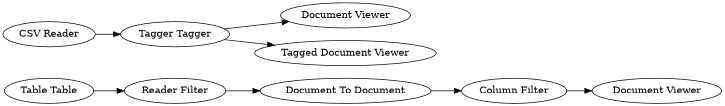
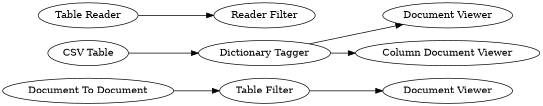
node "CSV Reader": label "CSV Reader" -> "CSV Table"
node "Tagger Tagger": label "Tagger Tagger" -> "Dictionary Tagger"
node "Tagged Document Viewer": label "Tagged Document Viewer" -> "Column Document Viewer"
node "Table Table": label "Table Table" -> "Table Reader"
edge "Reader Filter" -> "Document To Document": removed
node "Column Filter": label "Column Filter" -> "Table Filter"
